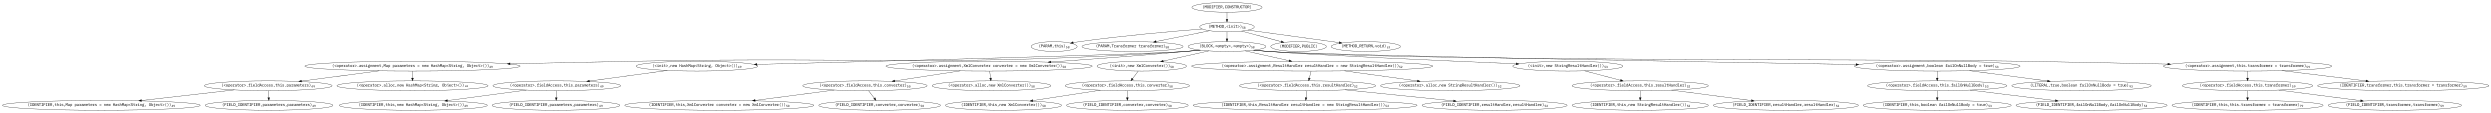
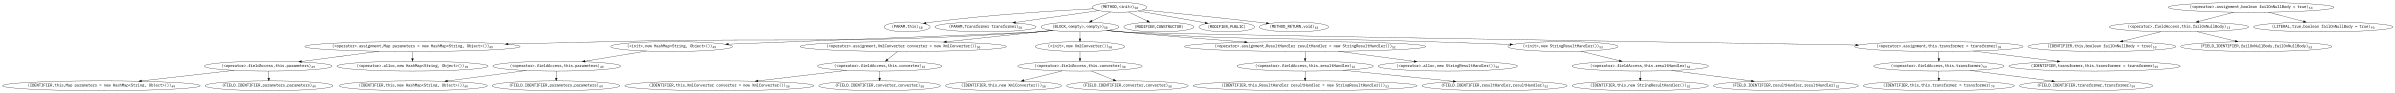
edge "(MODIFIER,CONSTRUCTOR)" -> "(METHOD,<init>)": reversed
edge "(BLOCK,<empty>,<empty>)" -> "(<operator>.assignment,boolean failOnNullBody = true)": removed
node "(<operator>.alloc,new XmlConverter())": removed
